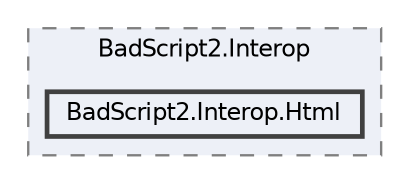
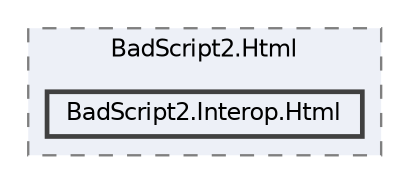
cluster "BadScript2.Interop": label "BadScript2.Interop" -> "BadScript2.Html"
